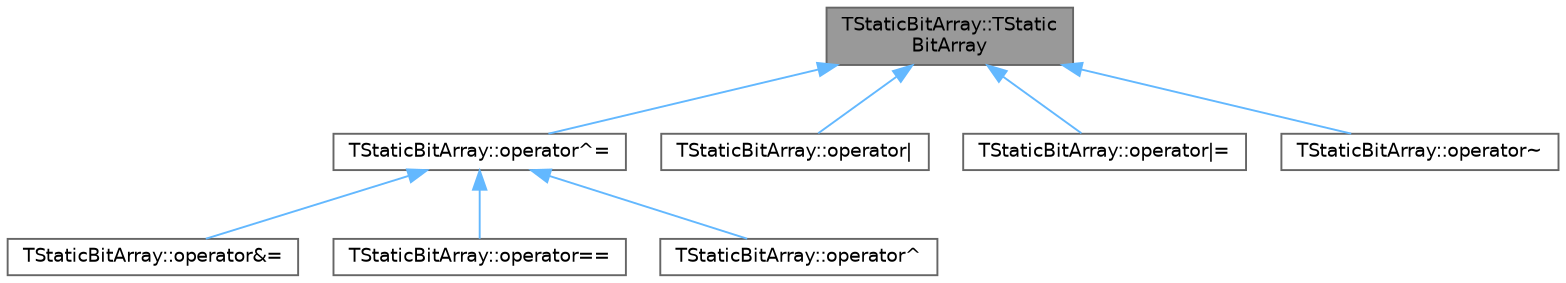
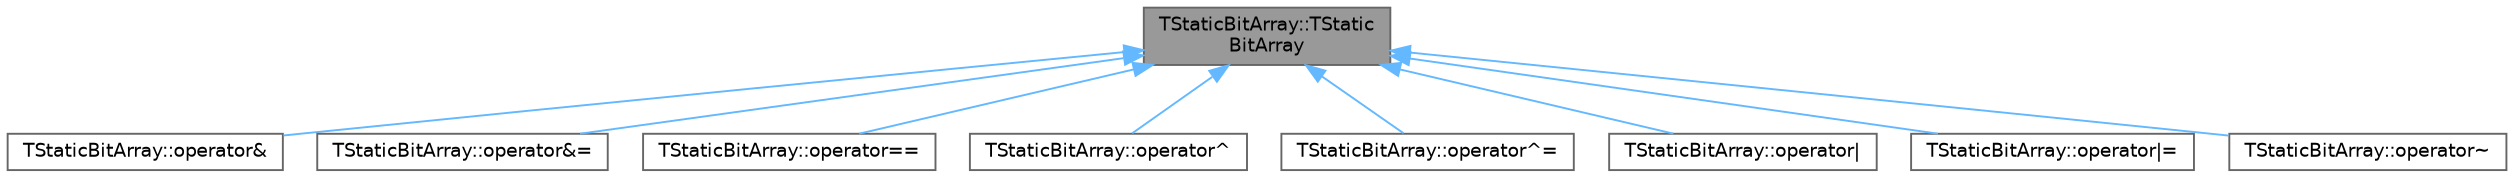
node "TStaticBitArray::operator&": added
edge "TStaticBitArray::operator&=" -> "TStaticBitArray::operator^=": now "TStaticBitArray::operator&=" -> "TStaticBitArray::TStatic BitArray"
edge "TStaticBitArray::operator^" -> "TStaticBitArray::operator^=": now "TStaticBitArray::operator^" -> "TStaticBitArray::TStatic BitArray"
edge "TStaticBitArray::operator==" -> "TStaticBitArray::operator^=": now "TStaticBitArray::operator==" -> "TStaticBitArray::TStatic BitArray"
